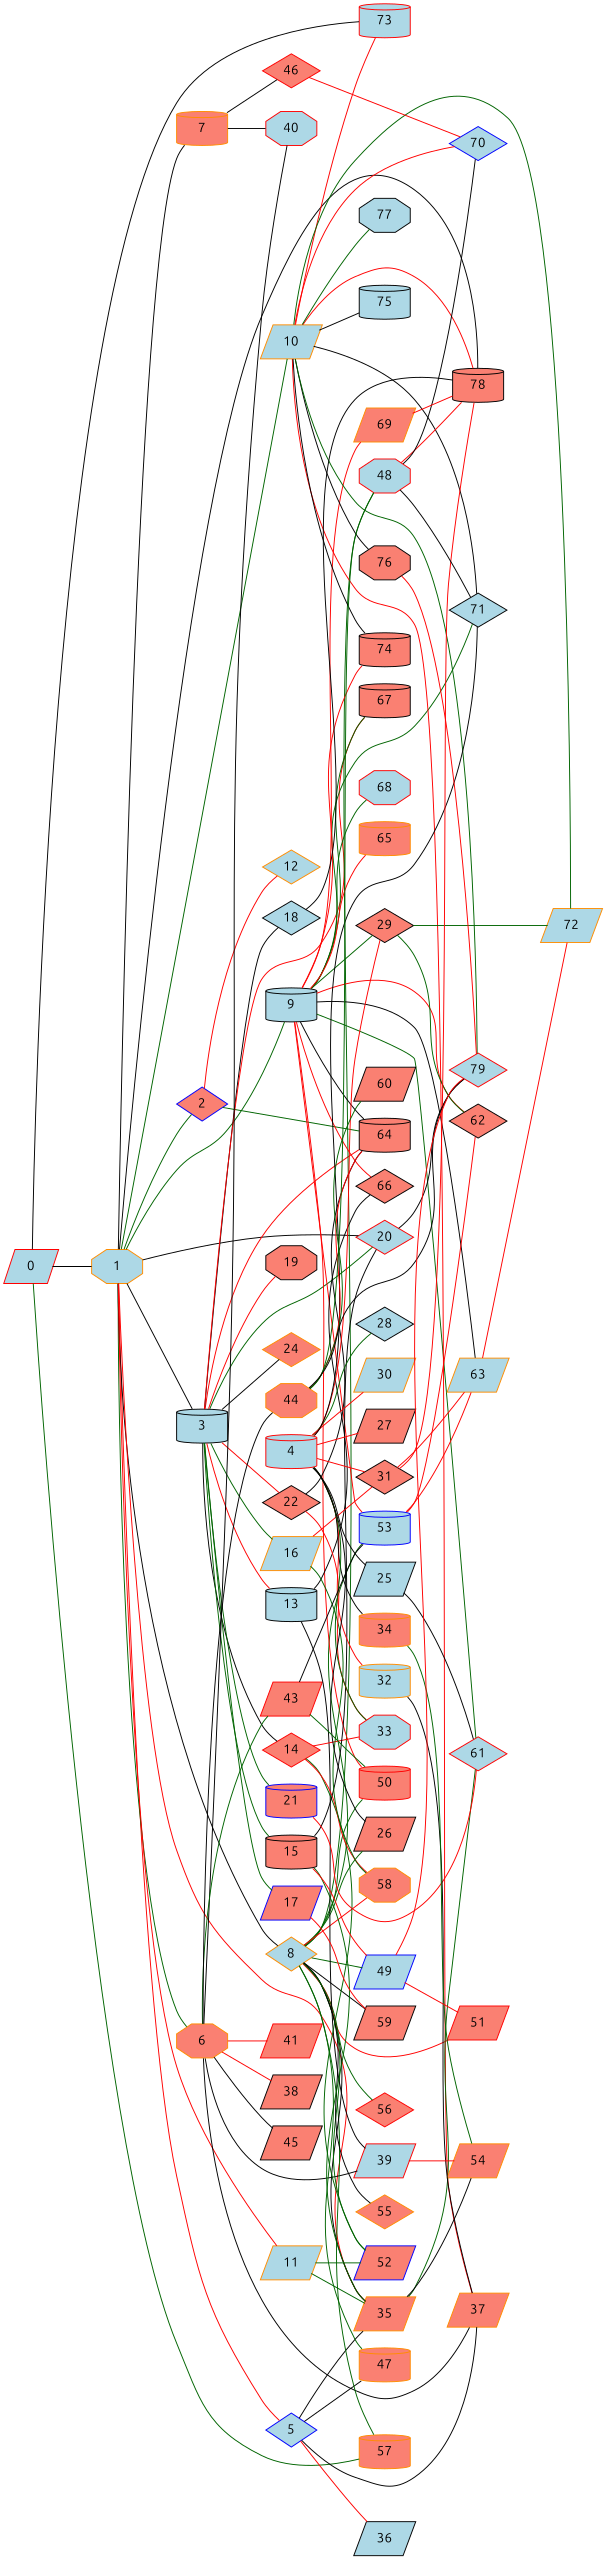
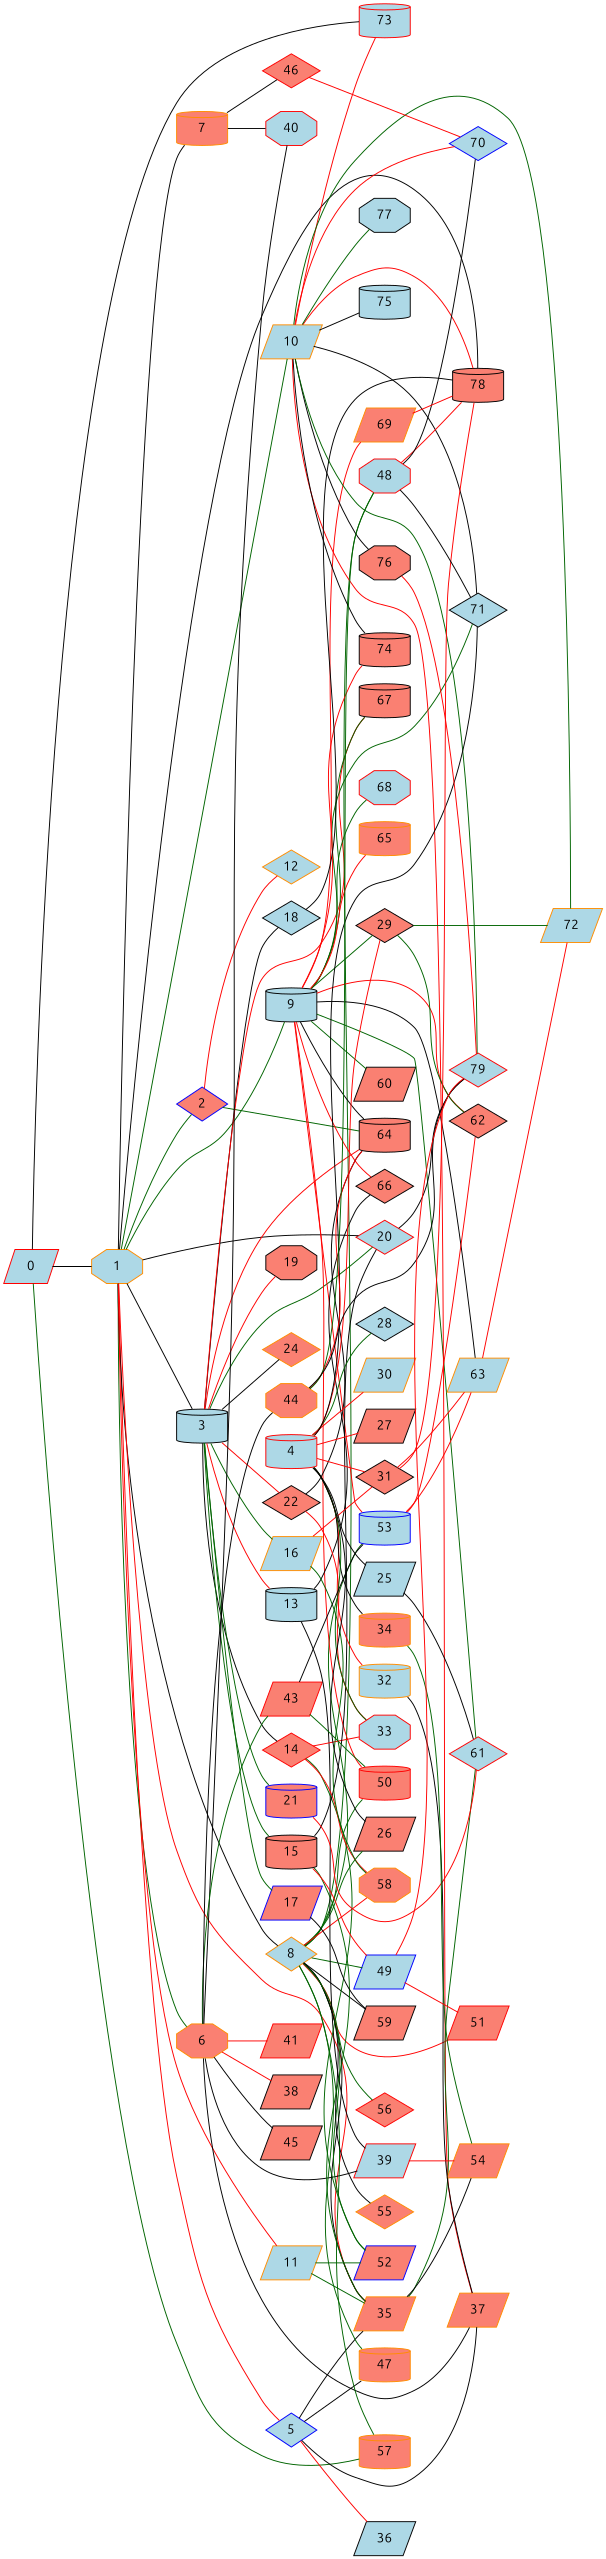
edge "60" -- "44": now "60" -- "9"
edge "17" -- "59": color red -> black
